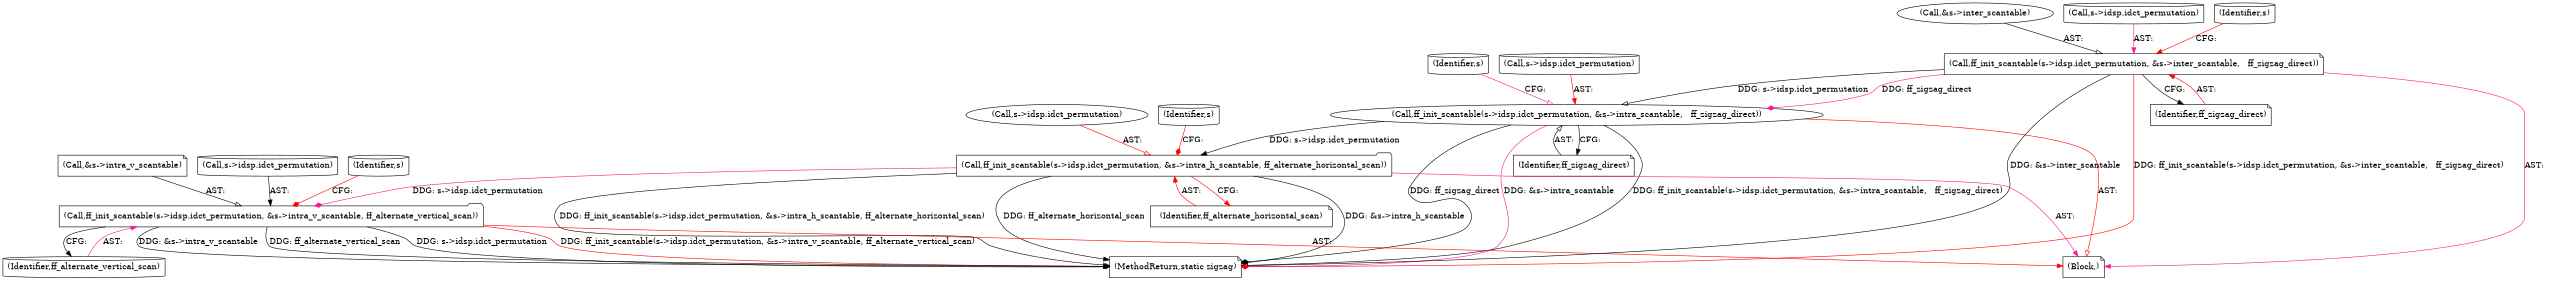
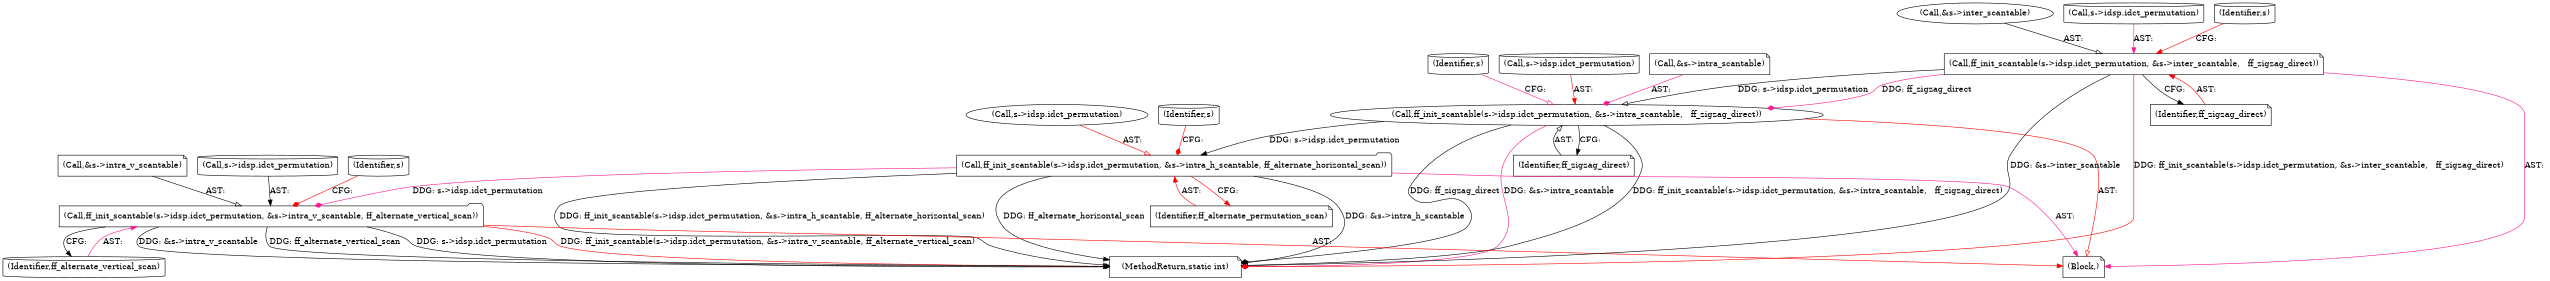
node "(Call,&s->intra_scantable)": added
node "(Identifier,ff_alternate_horizontal_scan)": label "(Identifier,ff_alternate_horizontal_scan)" -> "(Identifier,ff_alternate_permutation_scan)"
node "(MethodReturn,static zigzag)": label "(MethodReturn,static zigzag)" -> "(MethodReturn,static int)"
